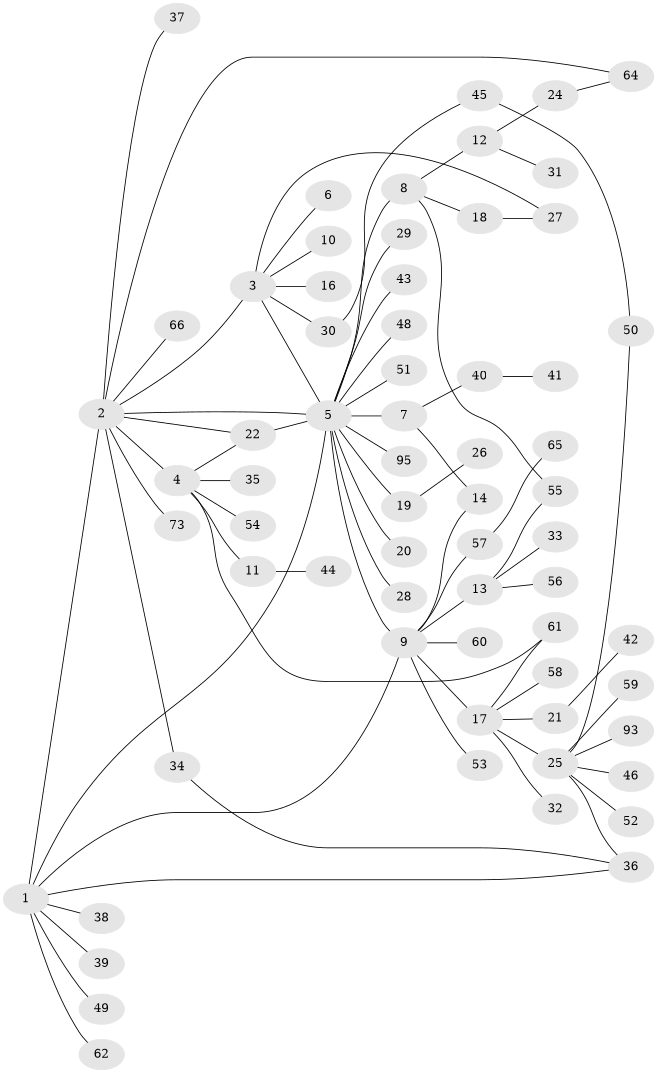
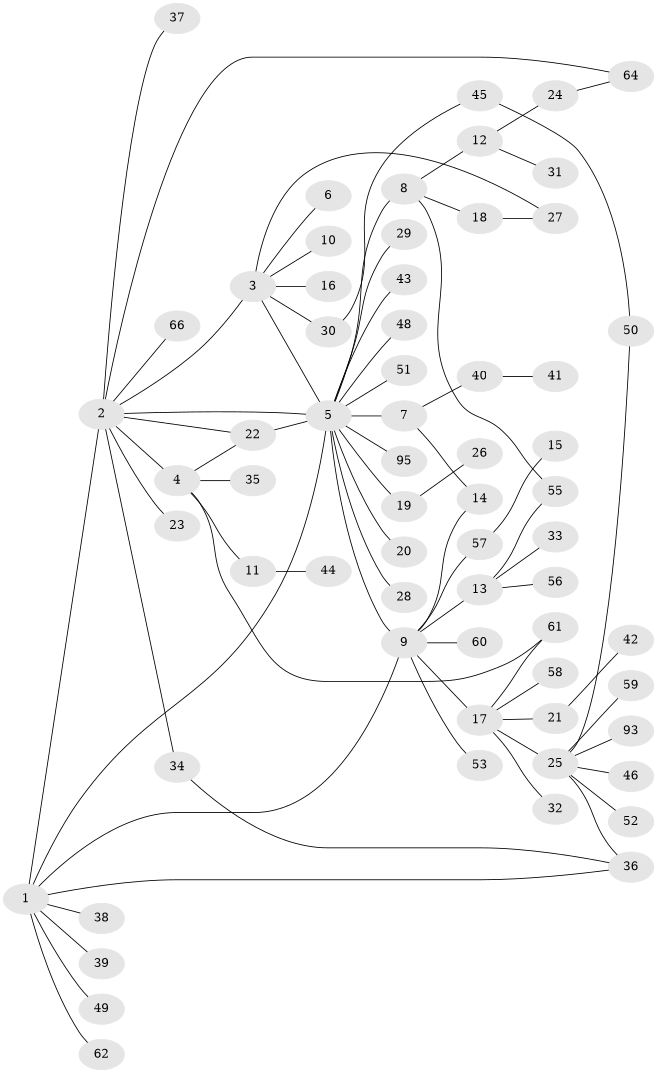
node "65": label "65" -> "15"
node "73": label "73" -> "23"
node "54": removed
